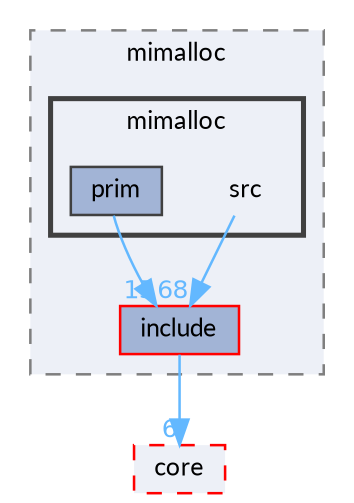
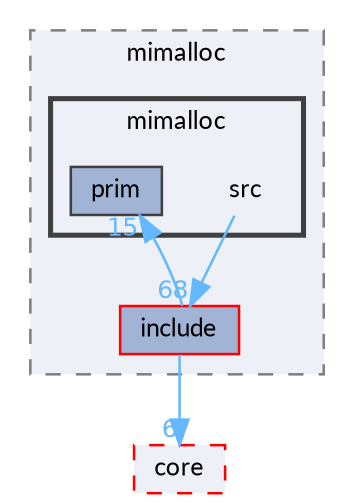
edge "prim" -> "include": reversed
